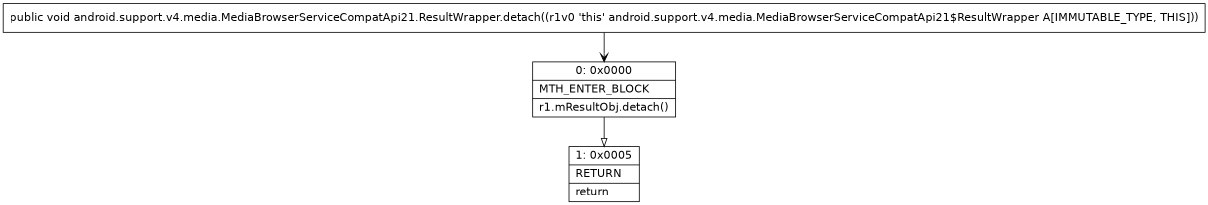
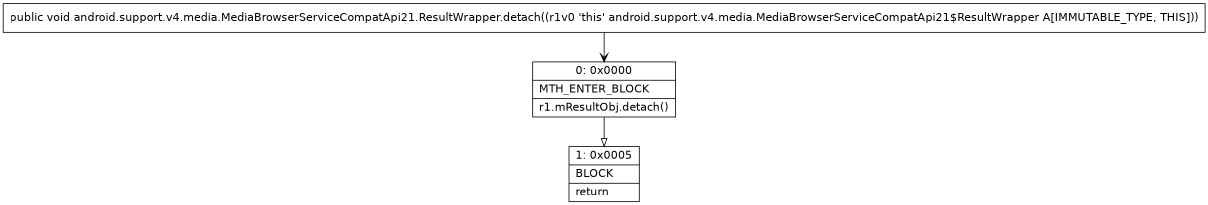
node "1: 0x0005": text "RETURN" -> "BLOCK"
